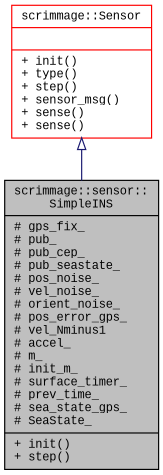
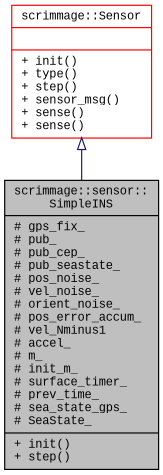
node "scrimmage::sensor::": text "# pos_error_gps_" -> "# pos_error_accum_"
